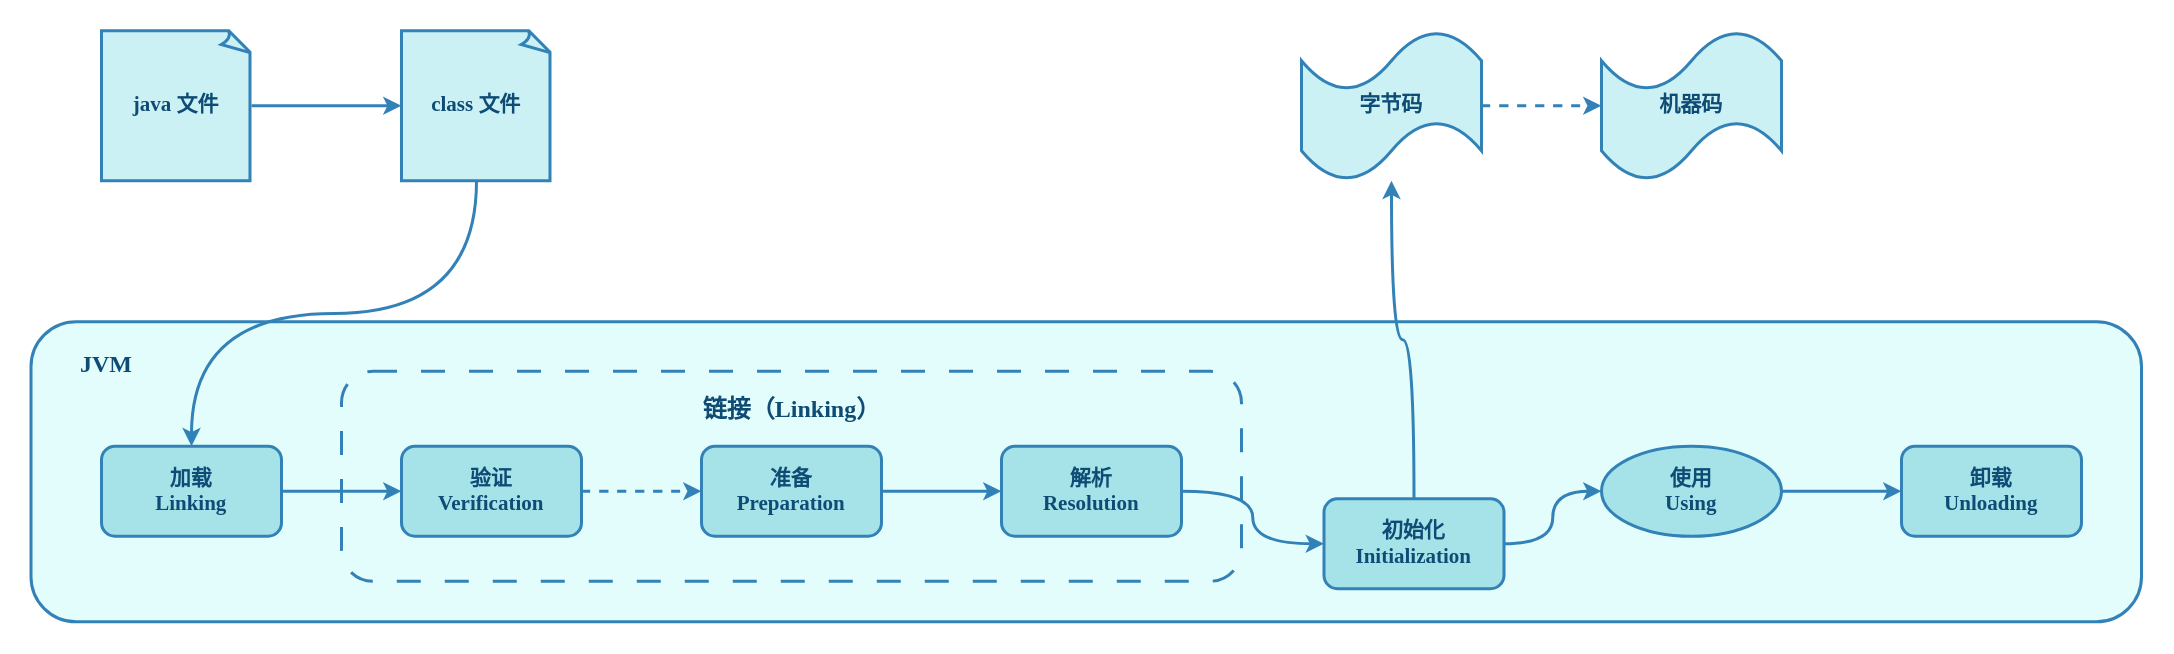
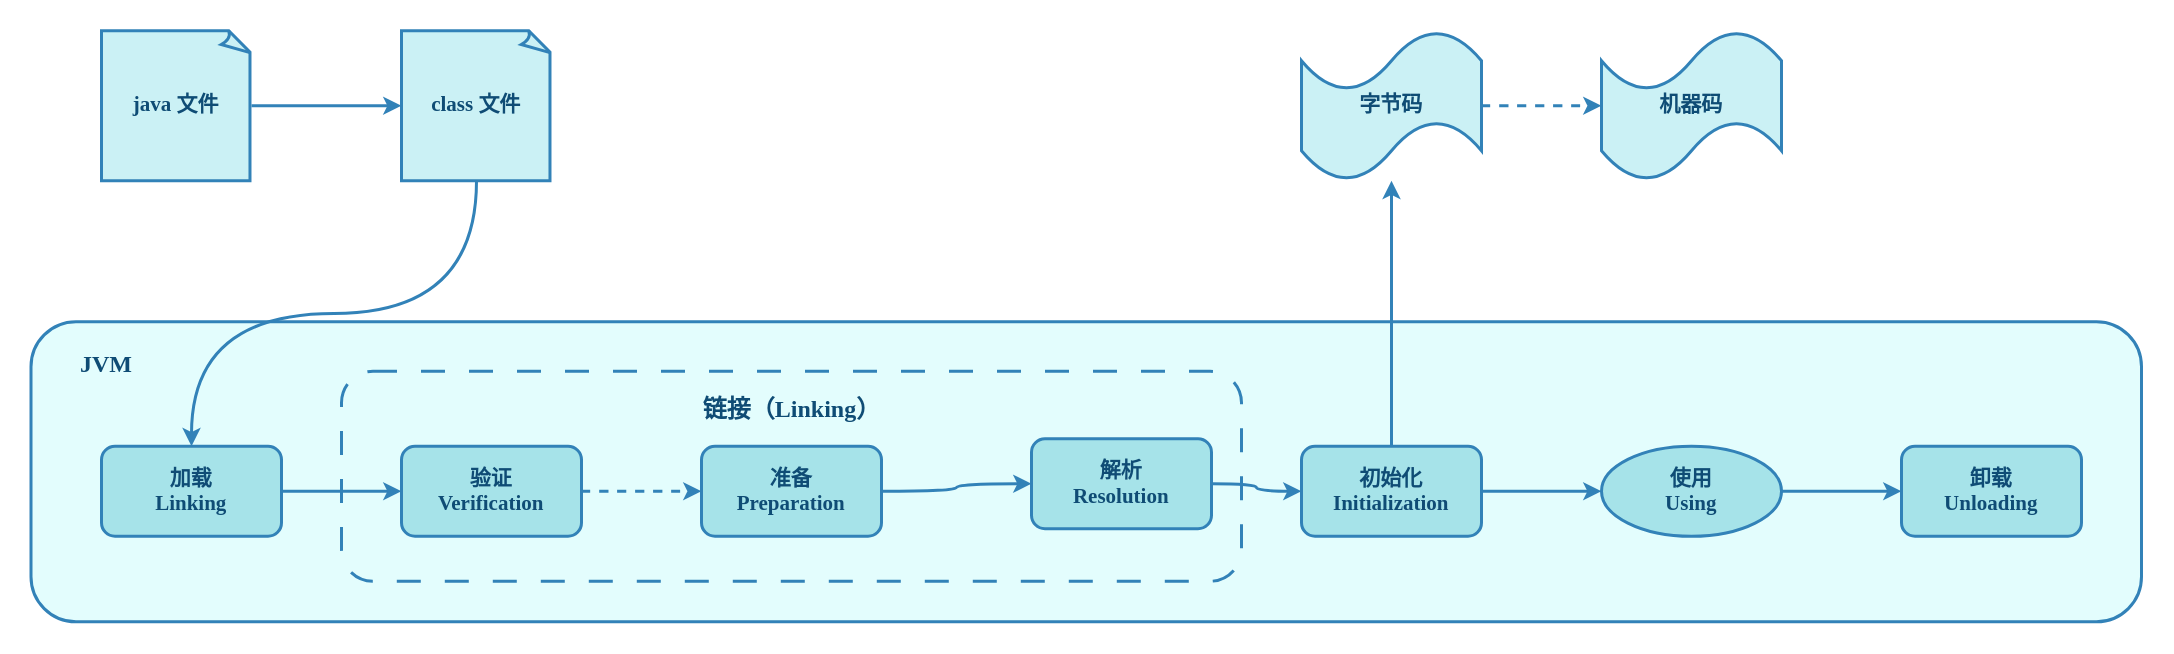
node "解析 Resolution": moved (1091, 491) -> (1121, 484)
node "初始化 Initialization": moved (1414, 544) -> (1391, 491)
